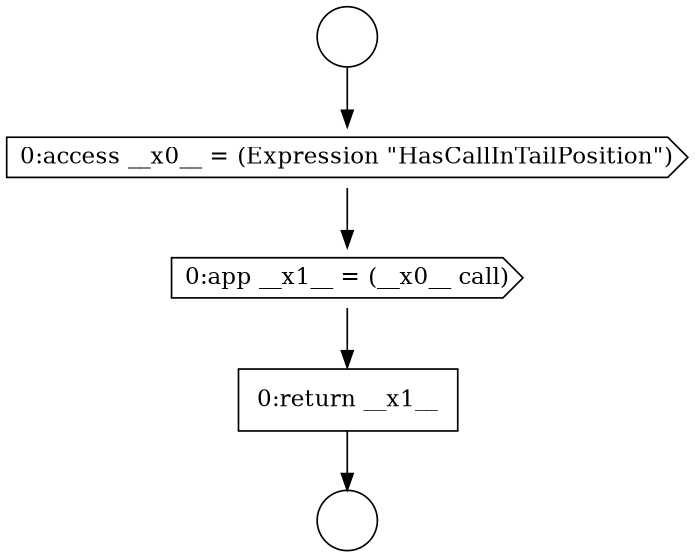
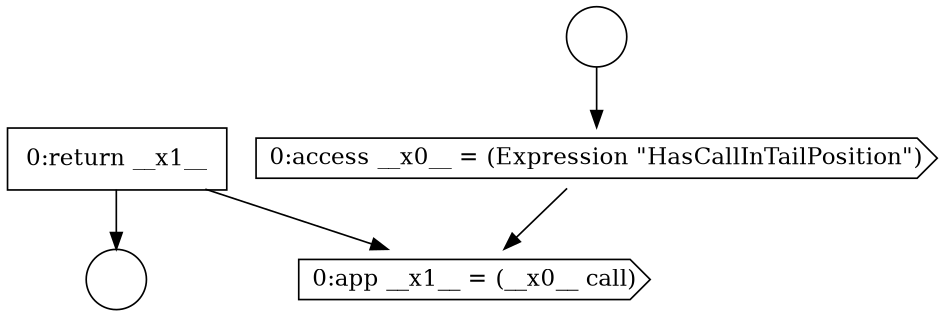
edge "0:app __x1__ = (__x0__ call)" -> "0:return __x1__": reversed
